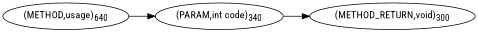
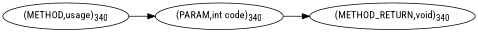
node "(METHOD,usage)": text "640" -> "340"
node "(METHOD_RETURN,void)": text "300" -> "340"
